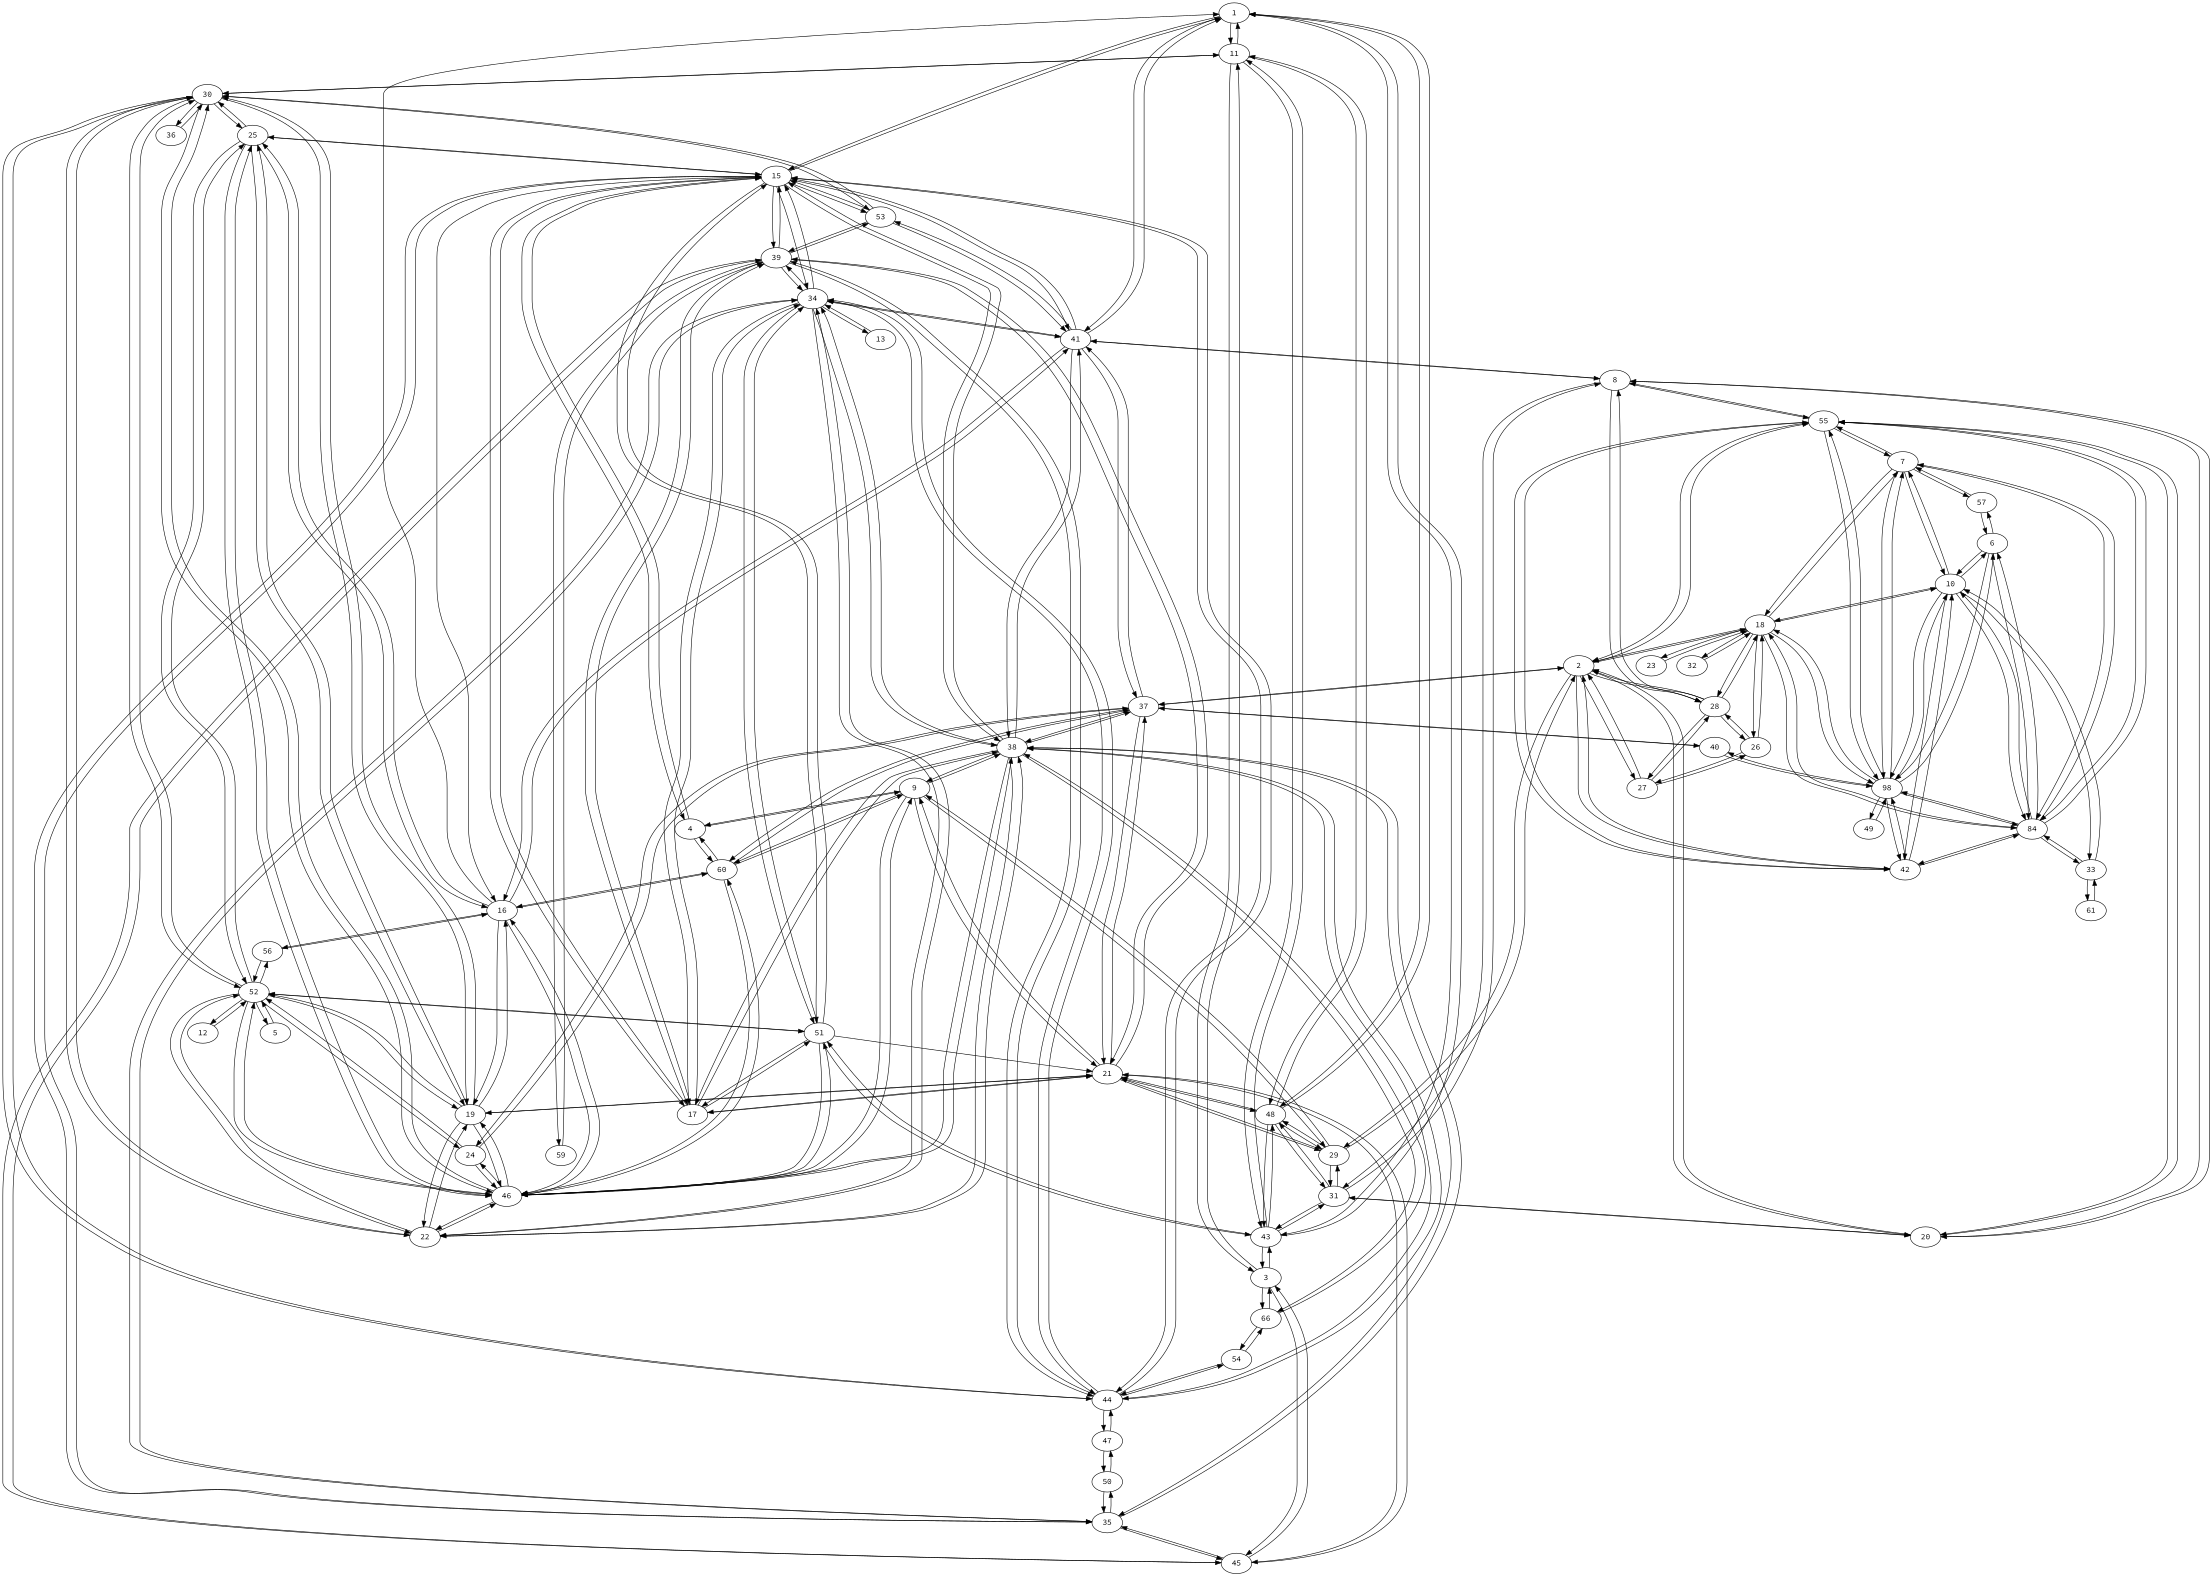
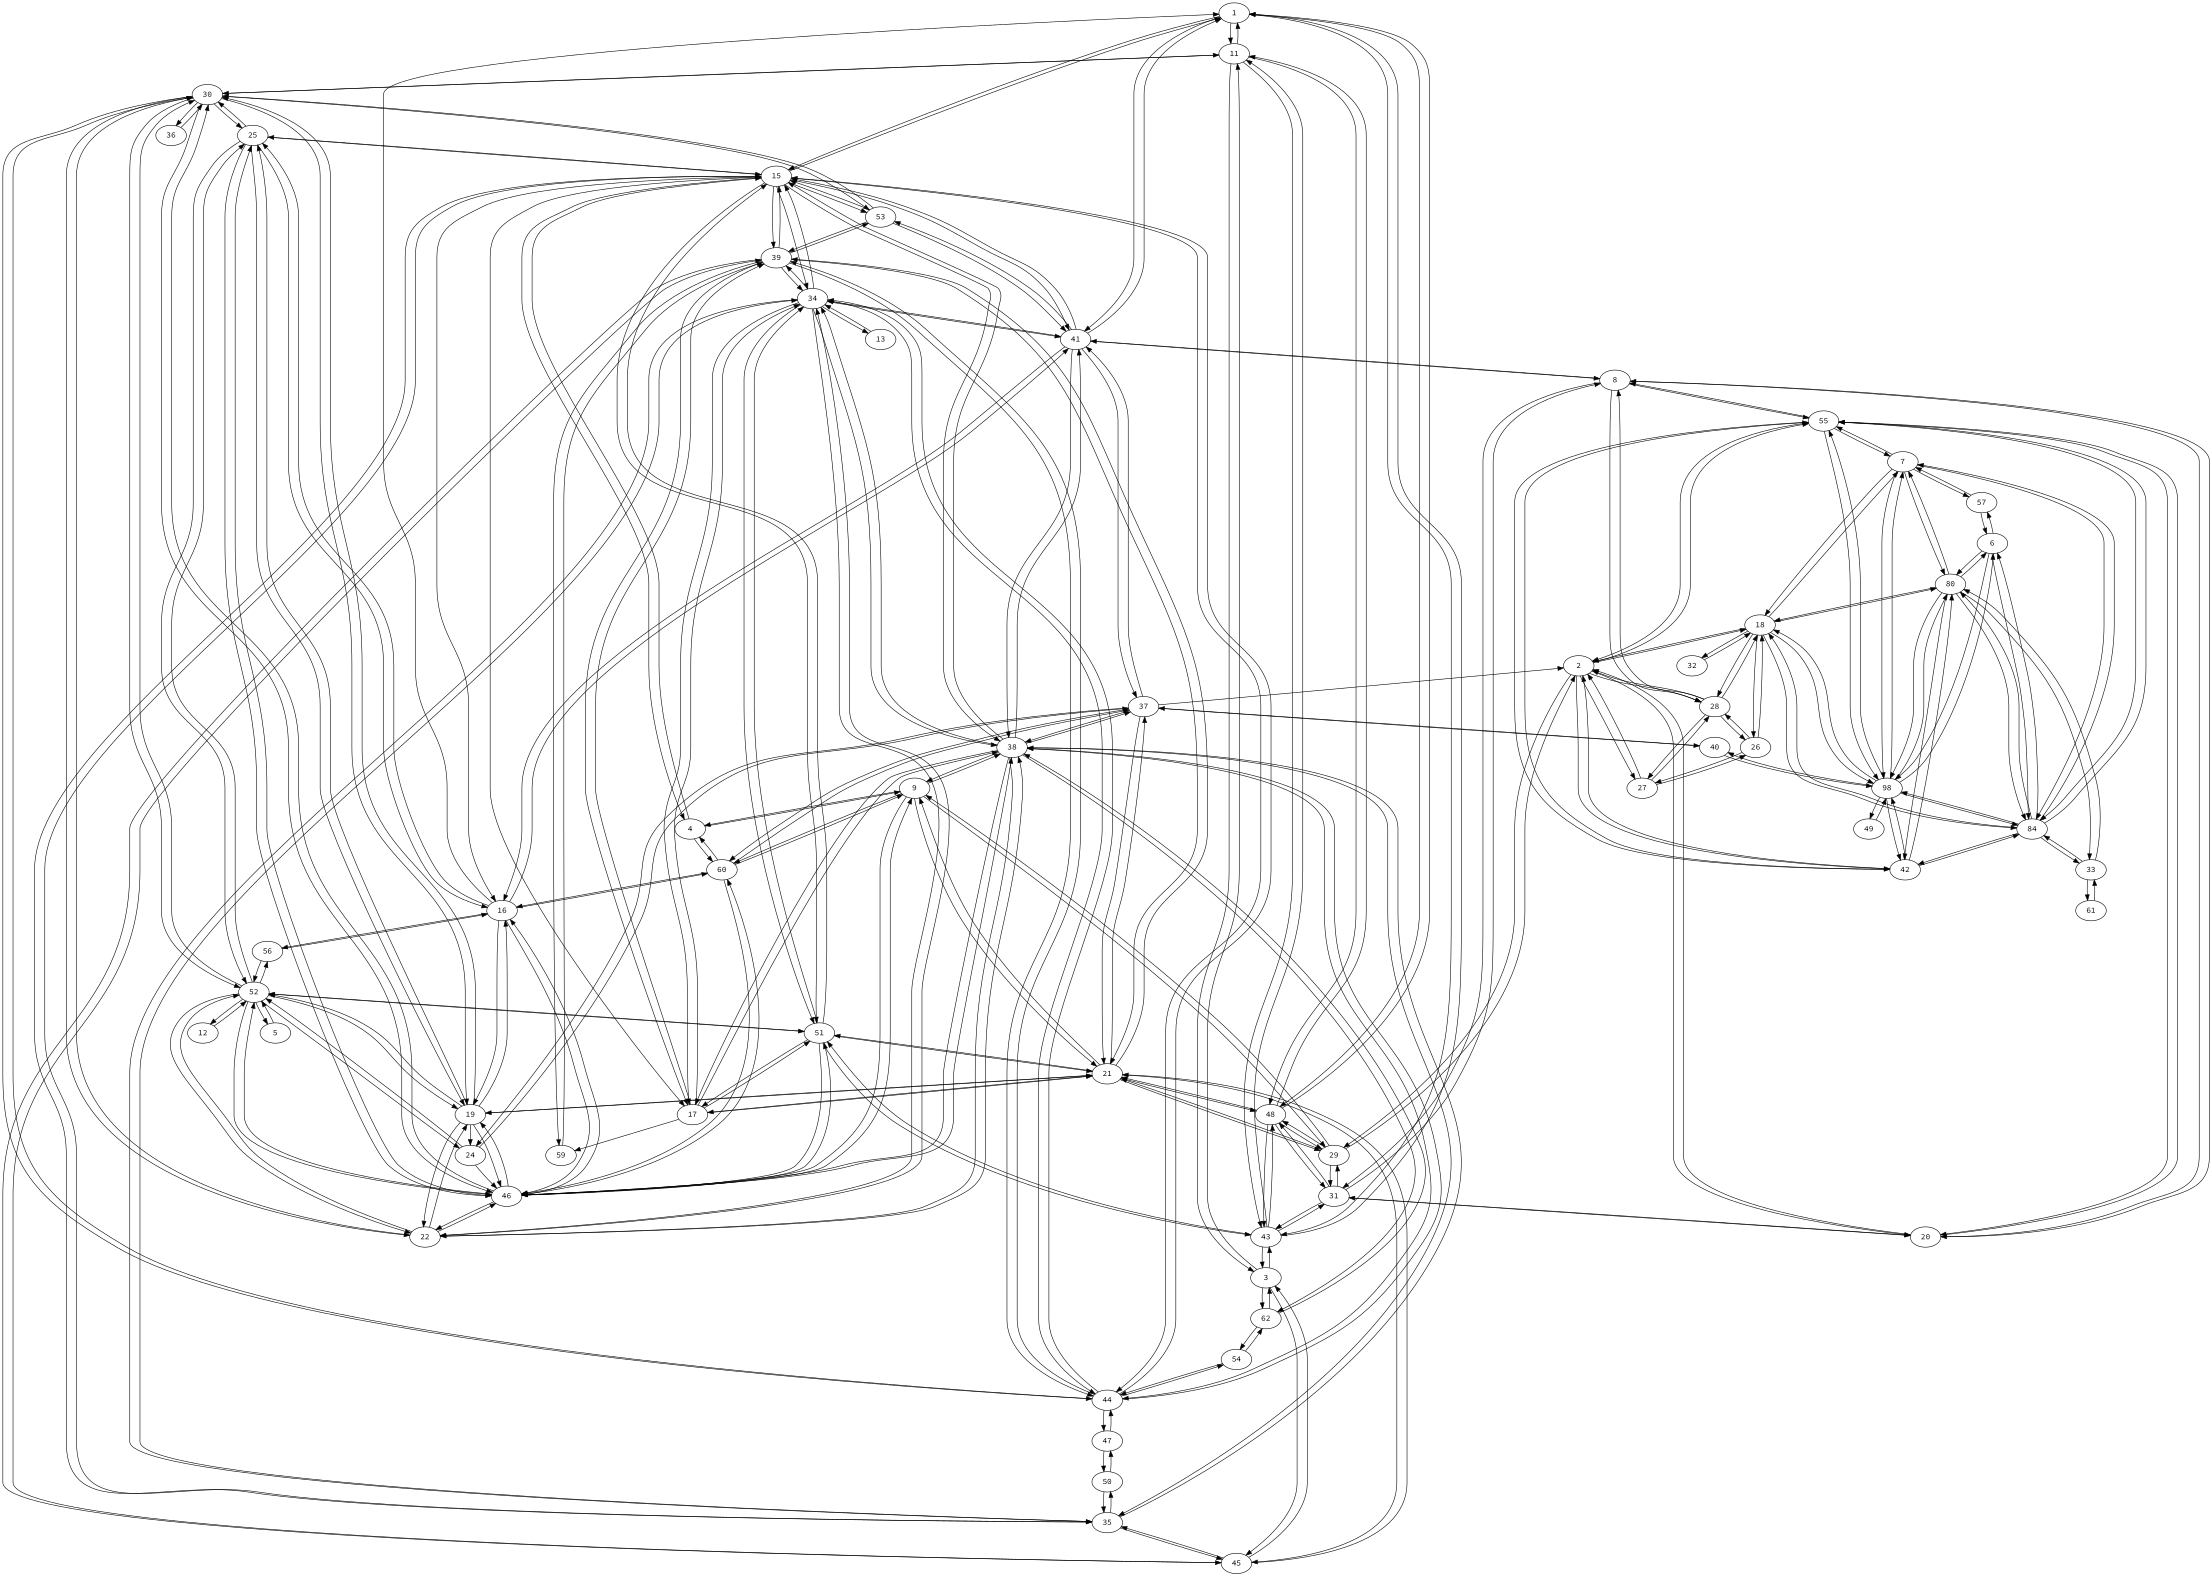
edge "17" -> "15": now "17" -> "59"
node "10": label "10" -> "80"
node "23": removed
edge "2" -> "37": removed
edge "21" -> "51": added
edge "46" -> "24": now "19" -> "24"
node "66": label "66" -> "62"
